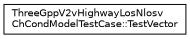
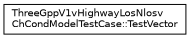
node "ThreeGppV2vHighwayLosNlosv ChCondModelTestCase::TestVector": label "ThreeGppV2vHighwayLosNlosv ChCondModelTestCase::TestVector" -> "ThreeGppV1vHighwayLosNlosv ChCondModelTestCase::TestVector"
